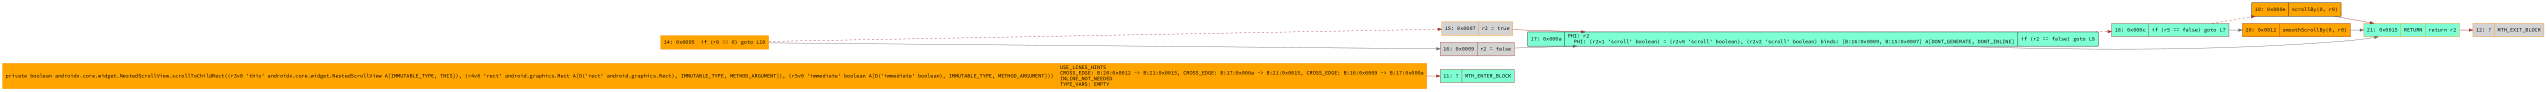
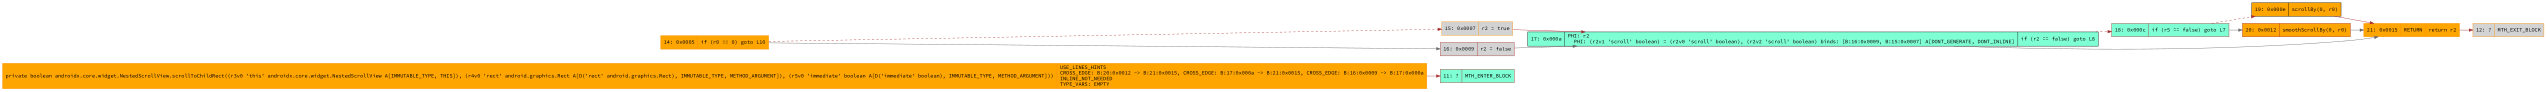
node "21: 0x0015": fillcolor aquamarine -> orange
